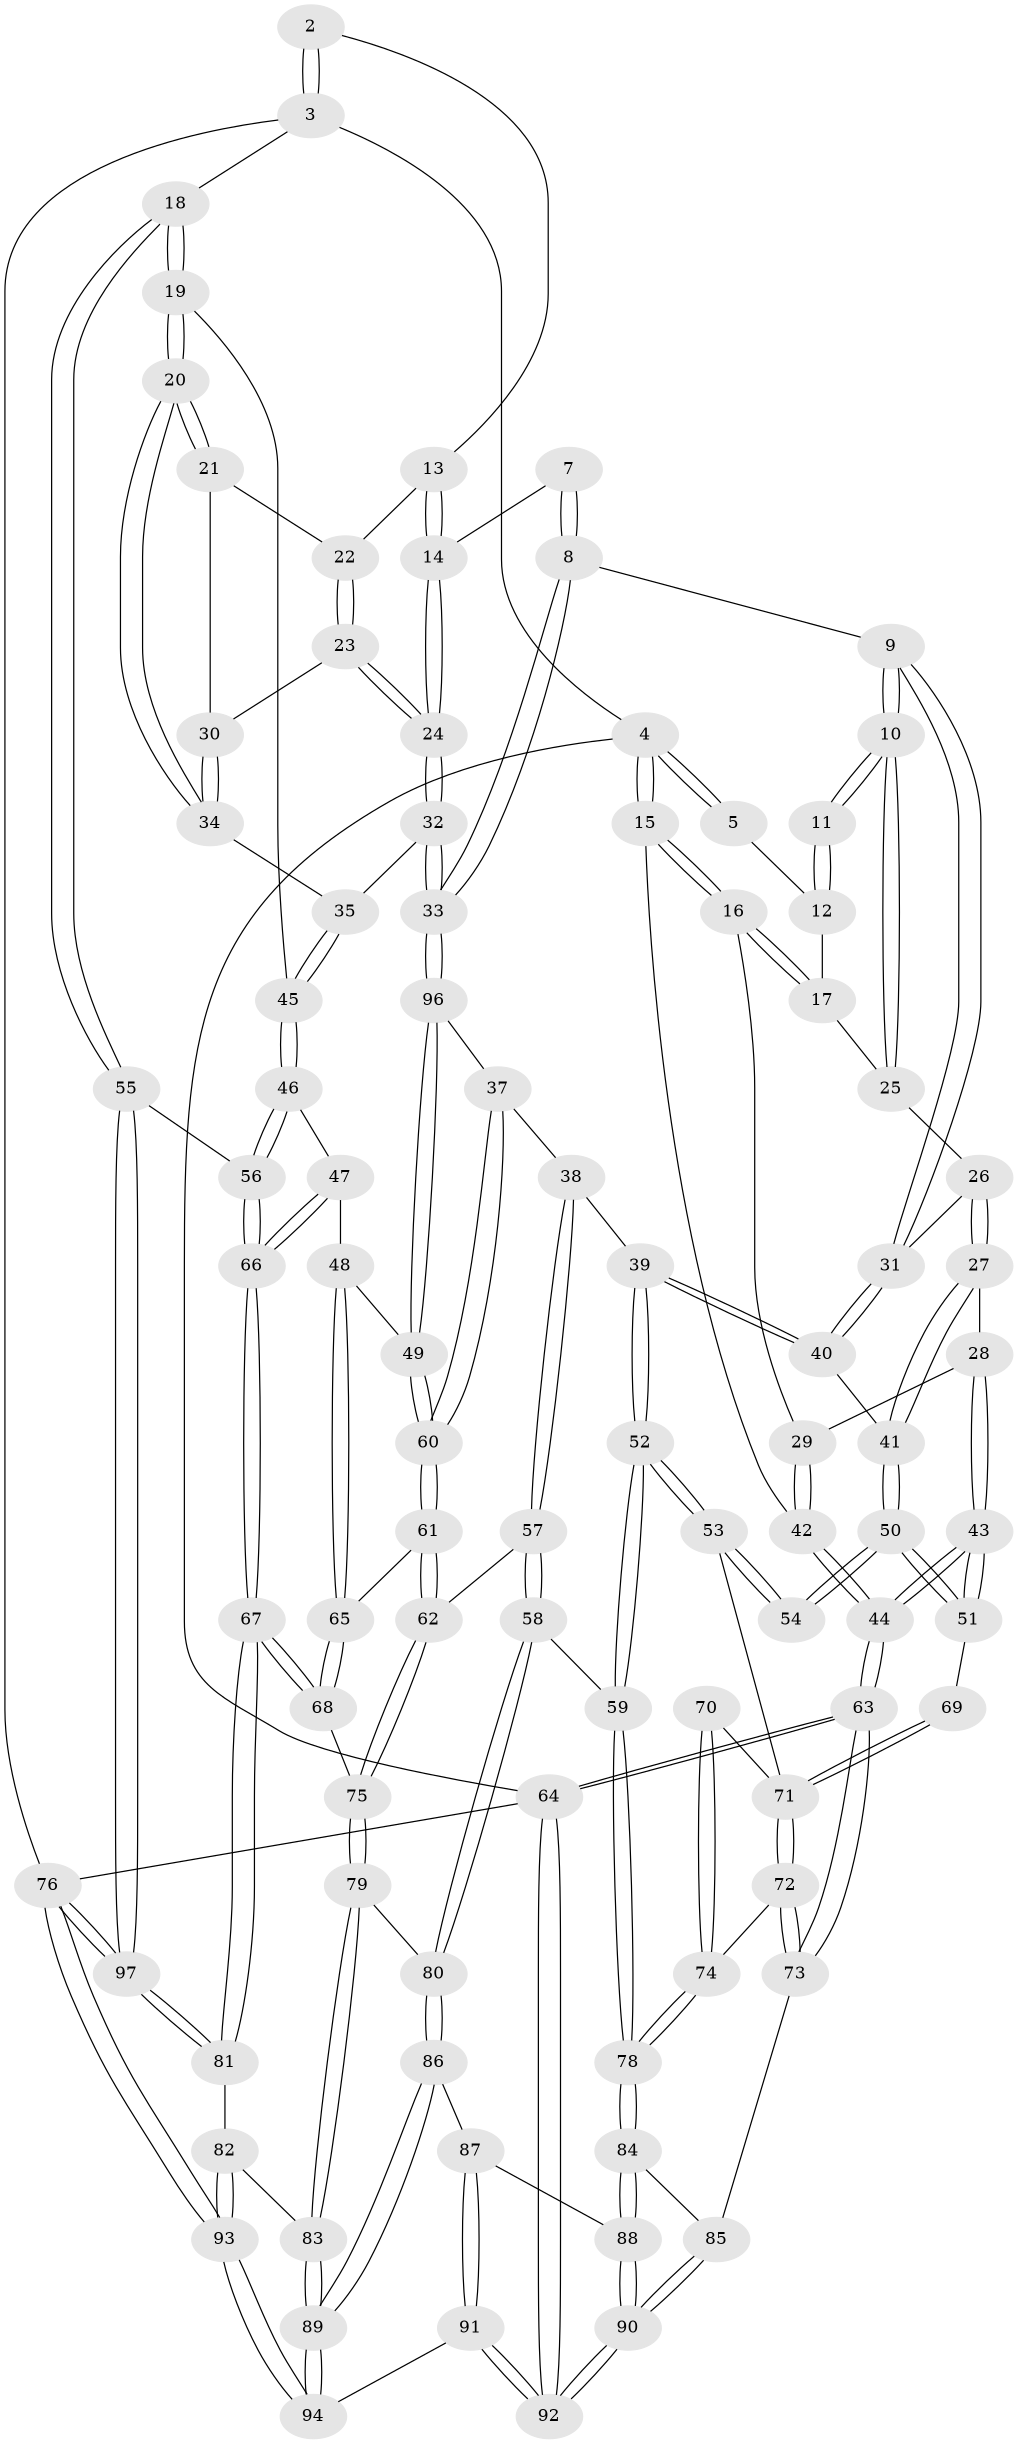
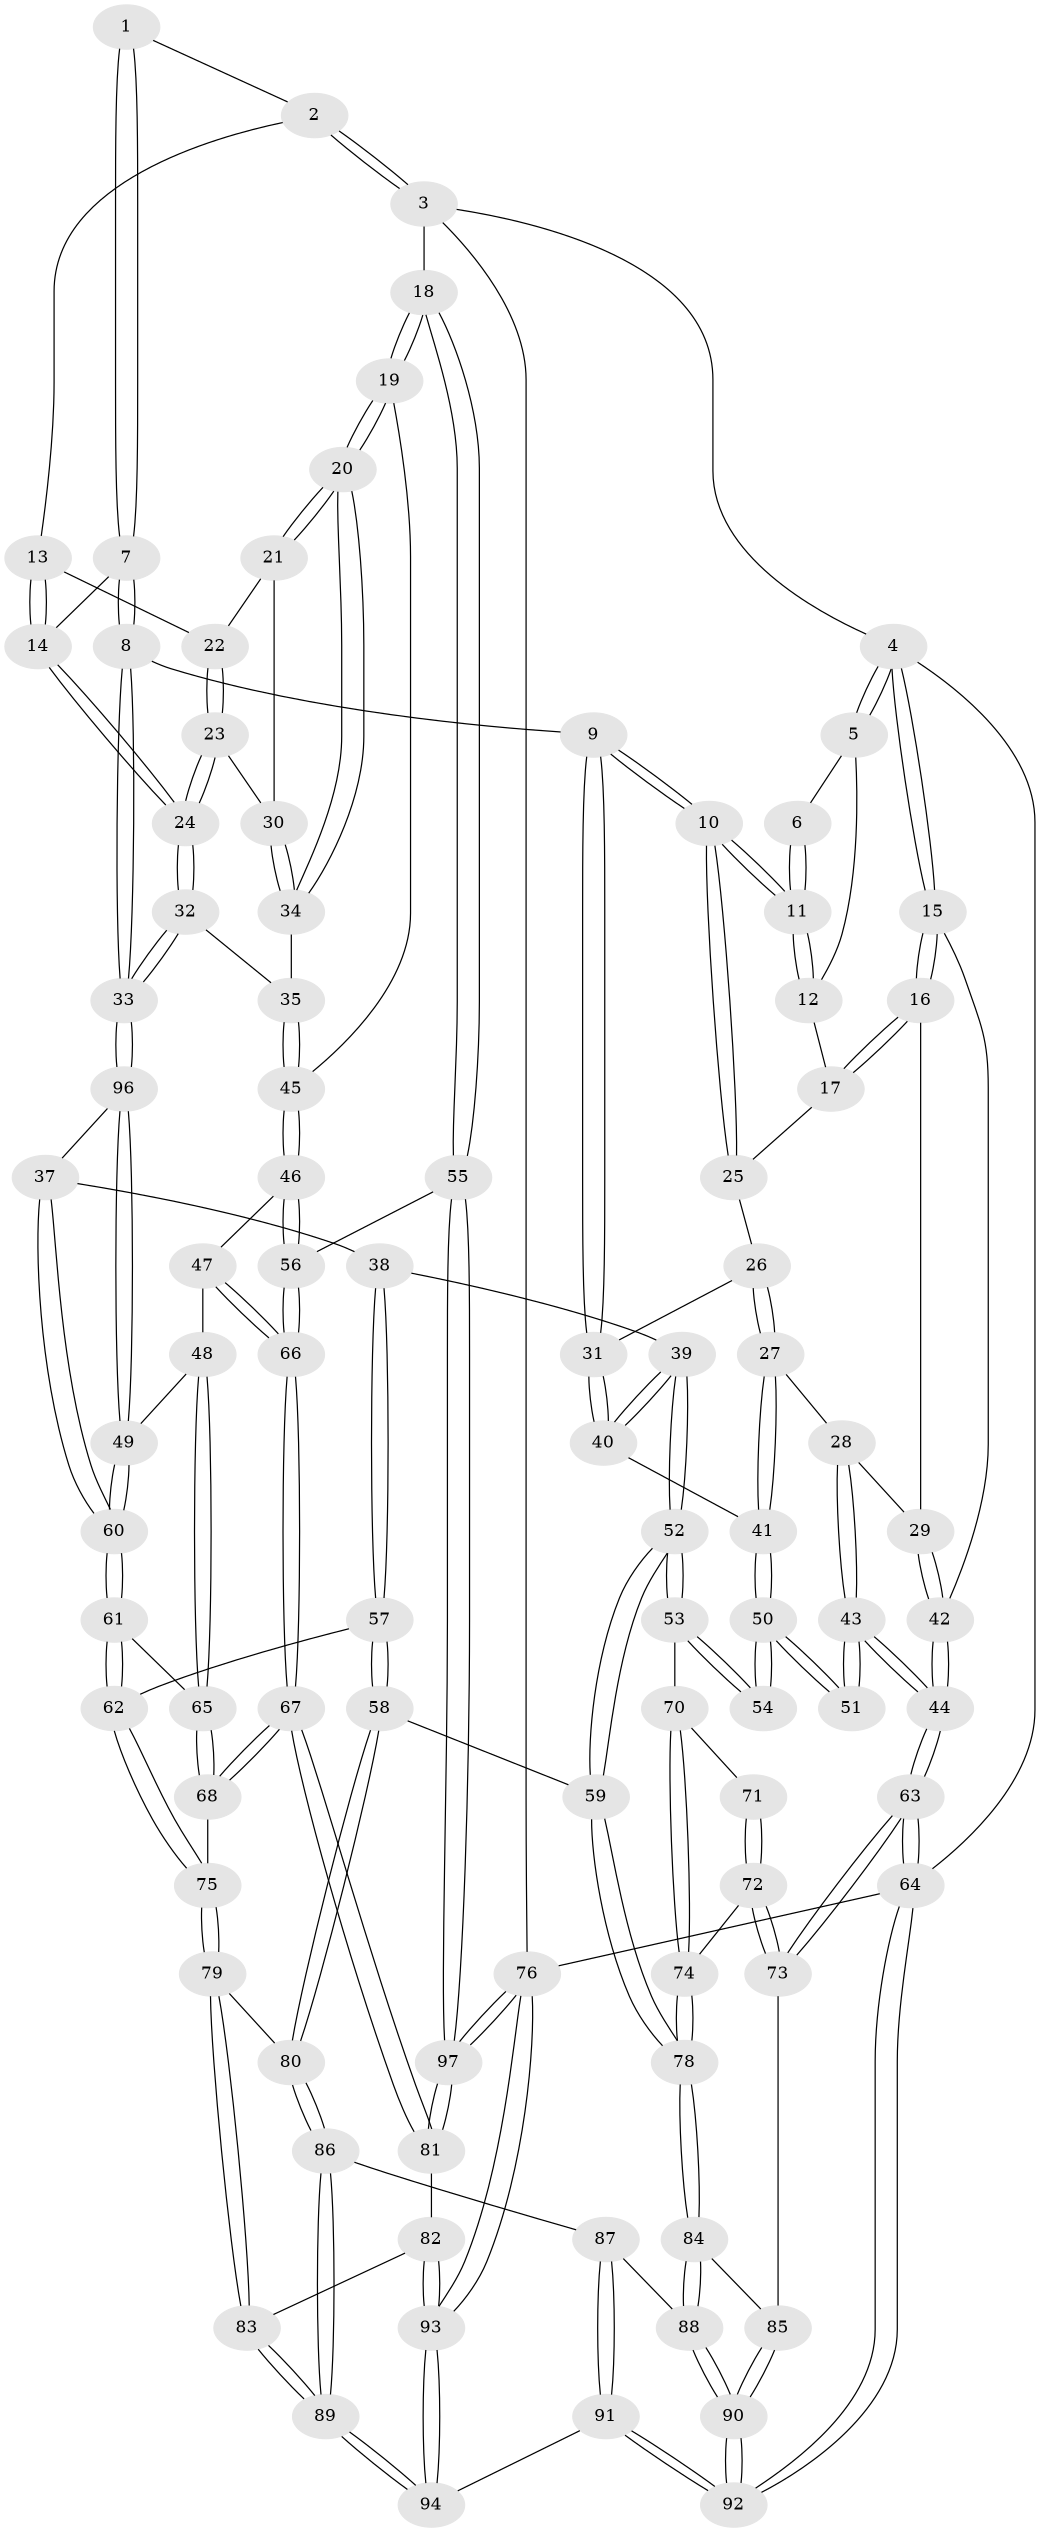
node "1": added
node "6": added
edge "53" -- "71": now "53" -- "70"
node "69": removed
